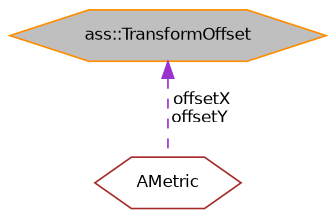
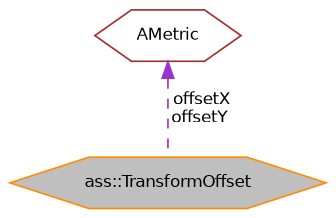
edge "AMetric" -> "ass::TransformOffset": reversed
